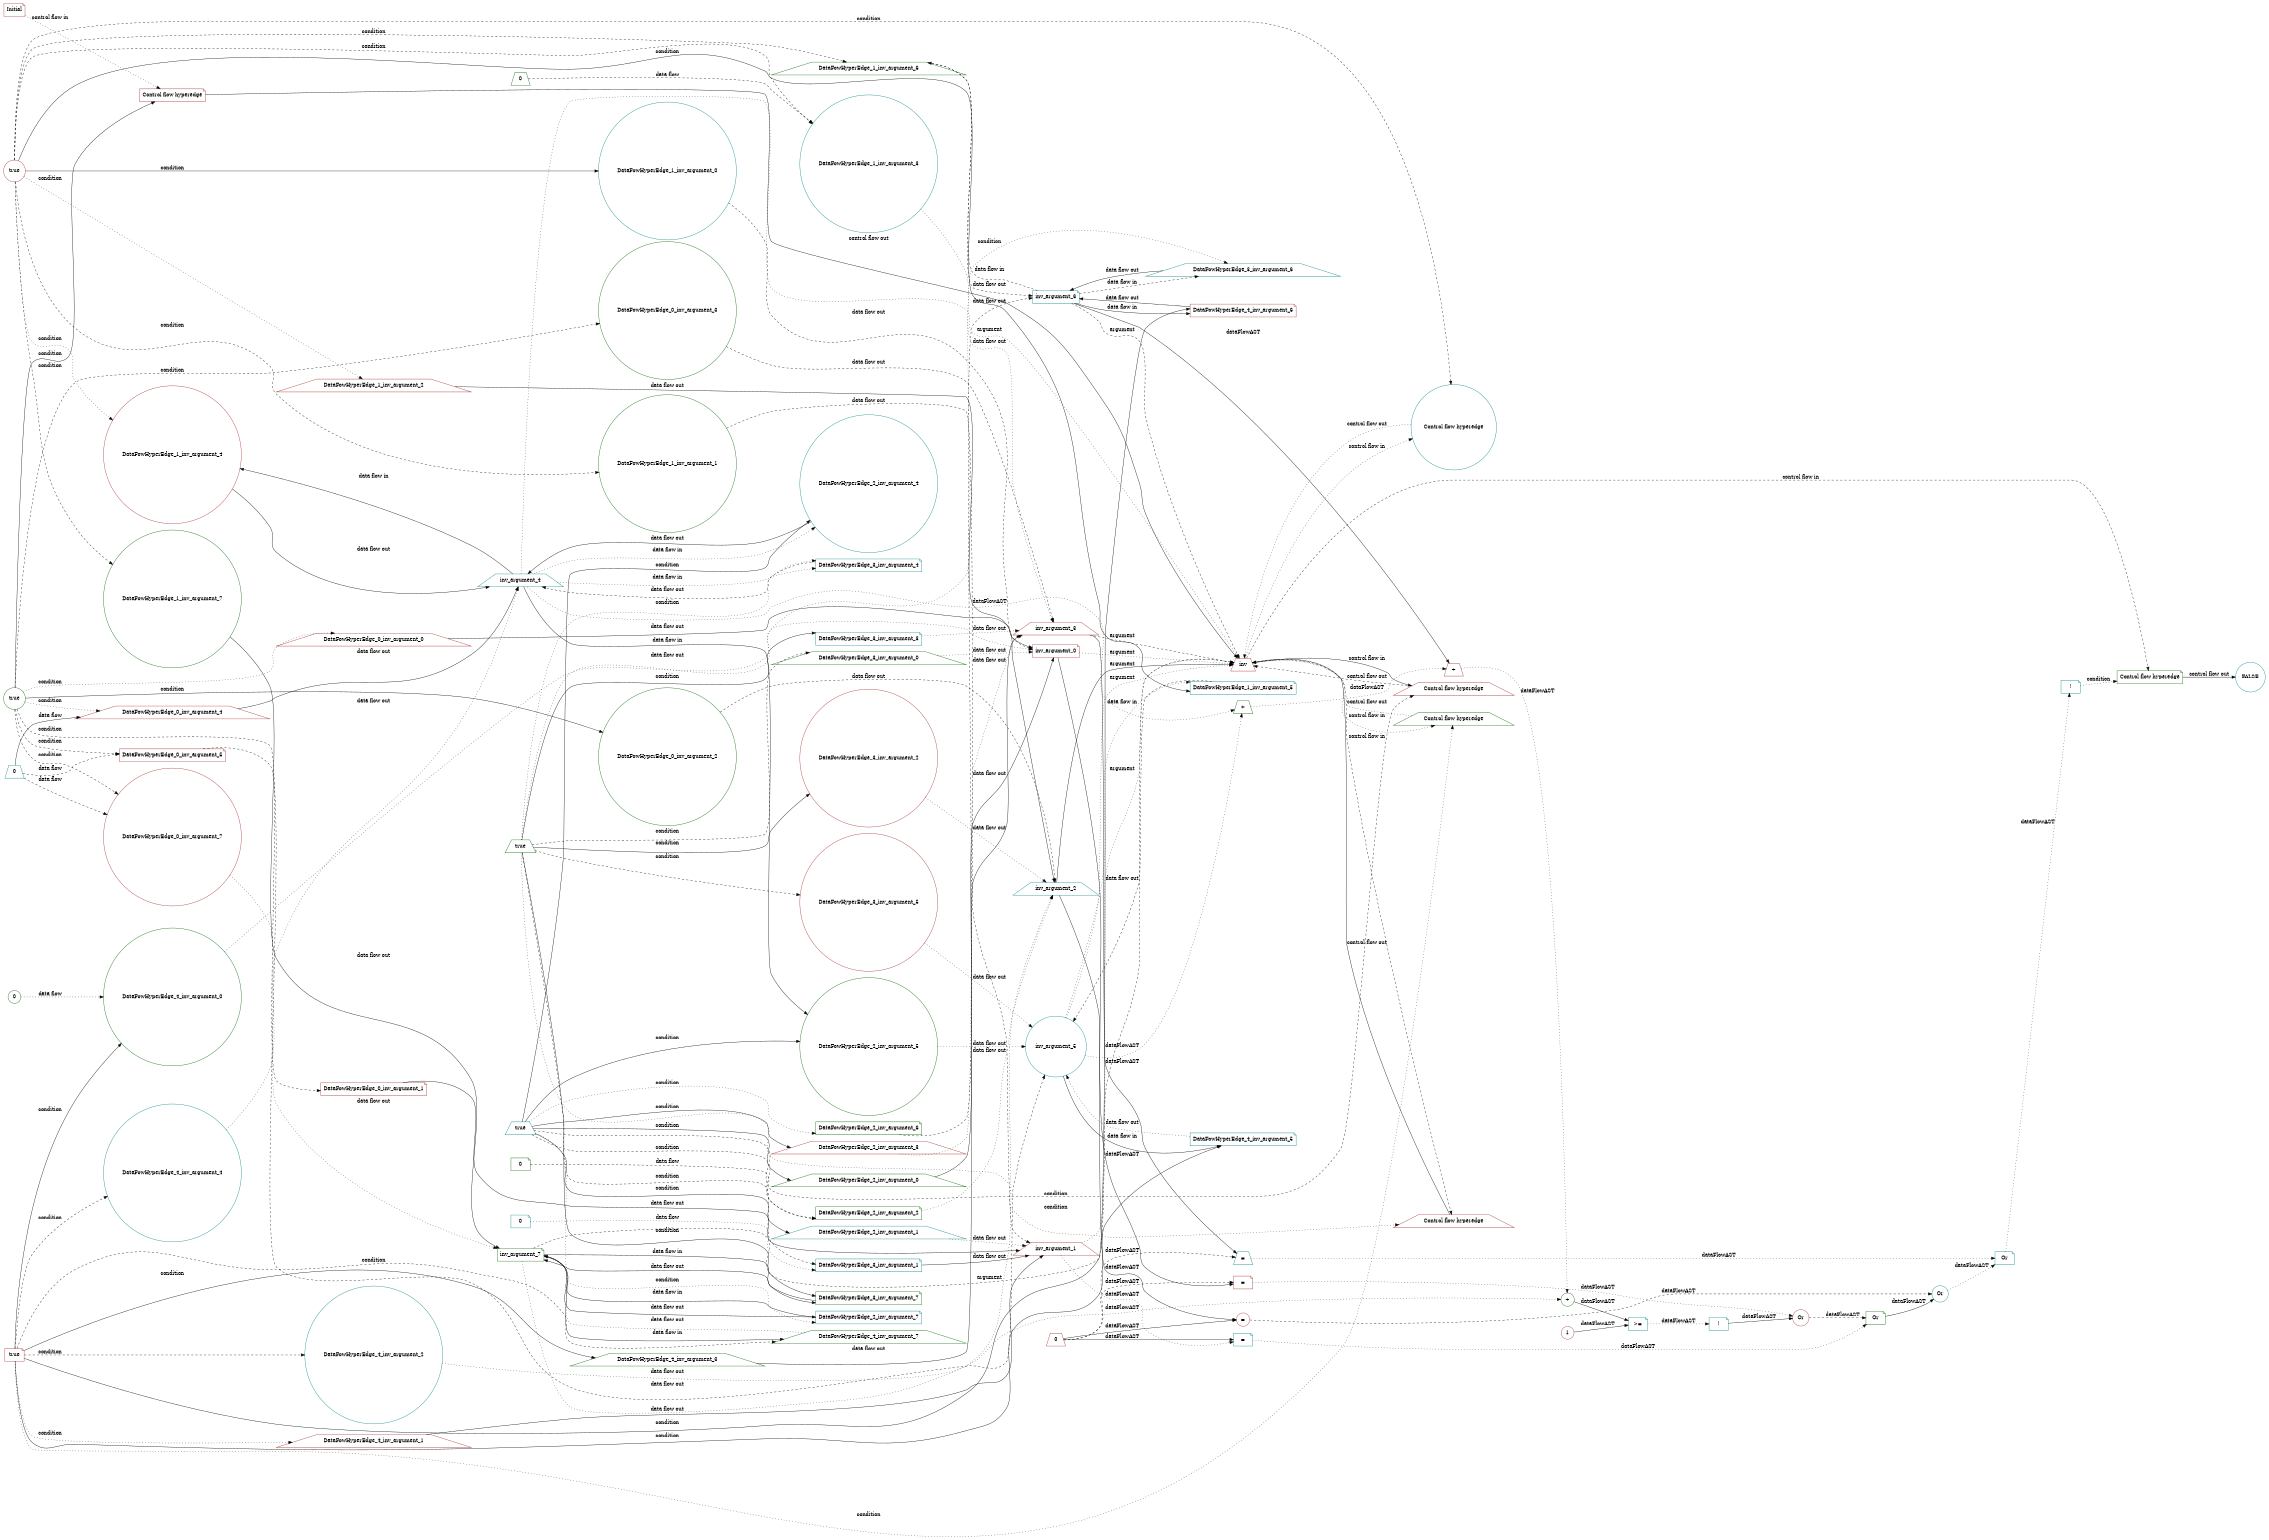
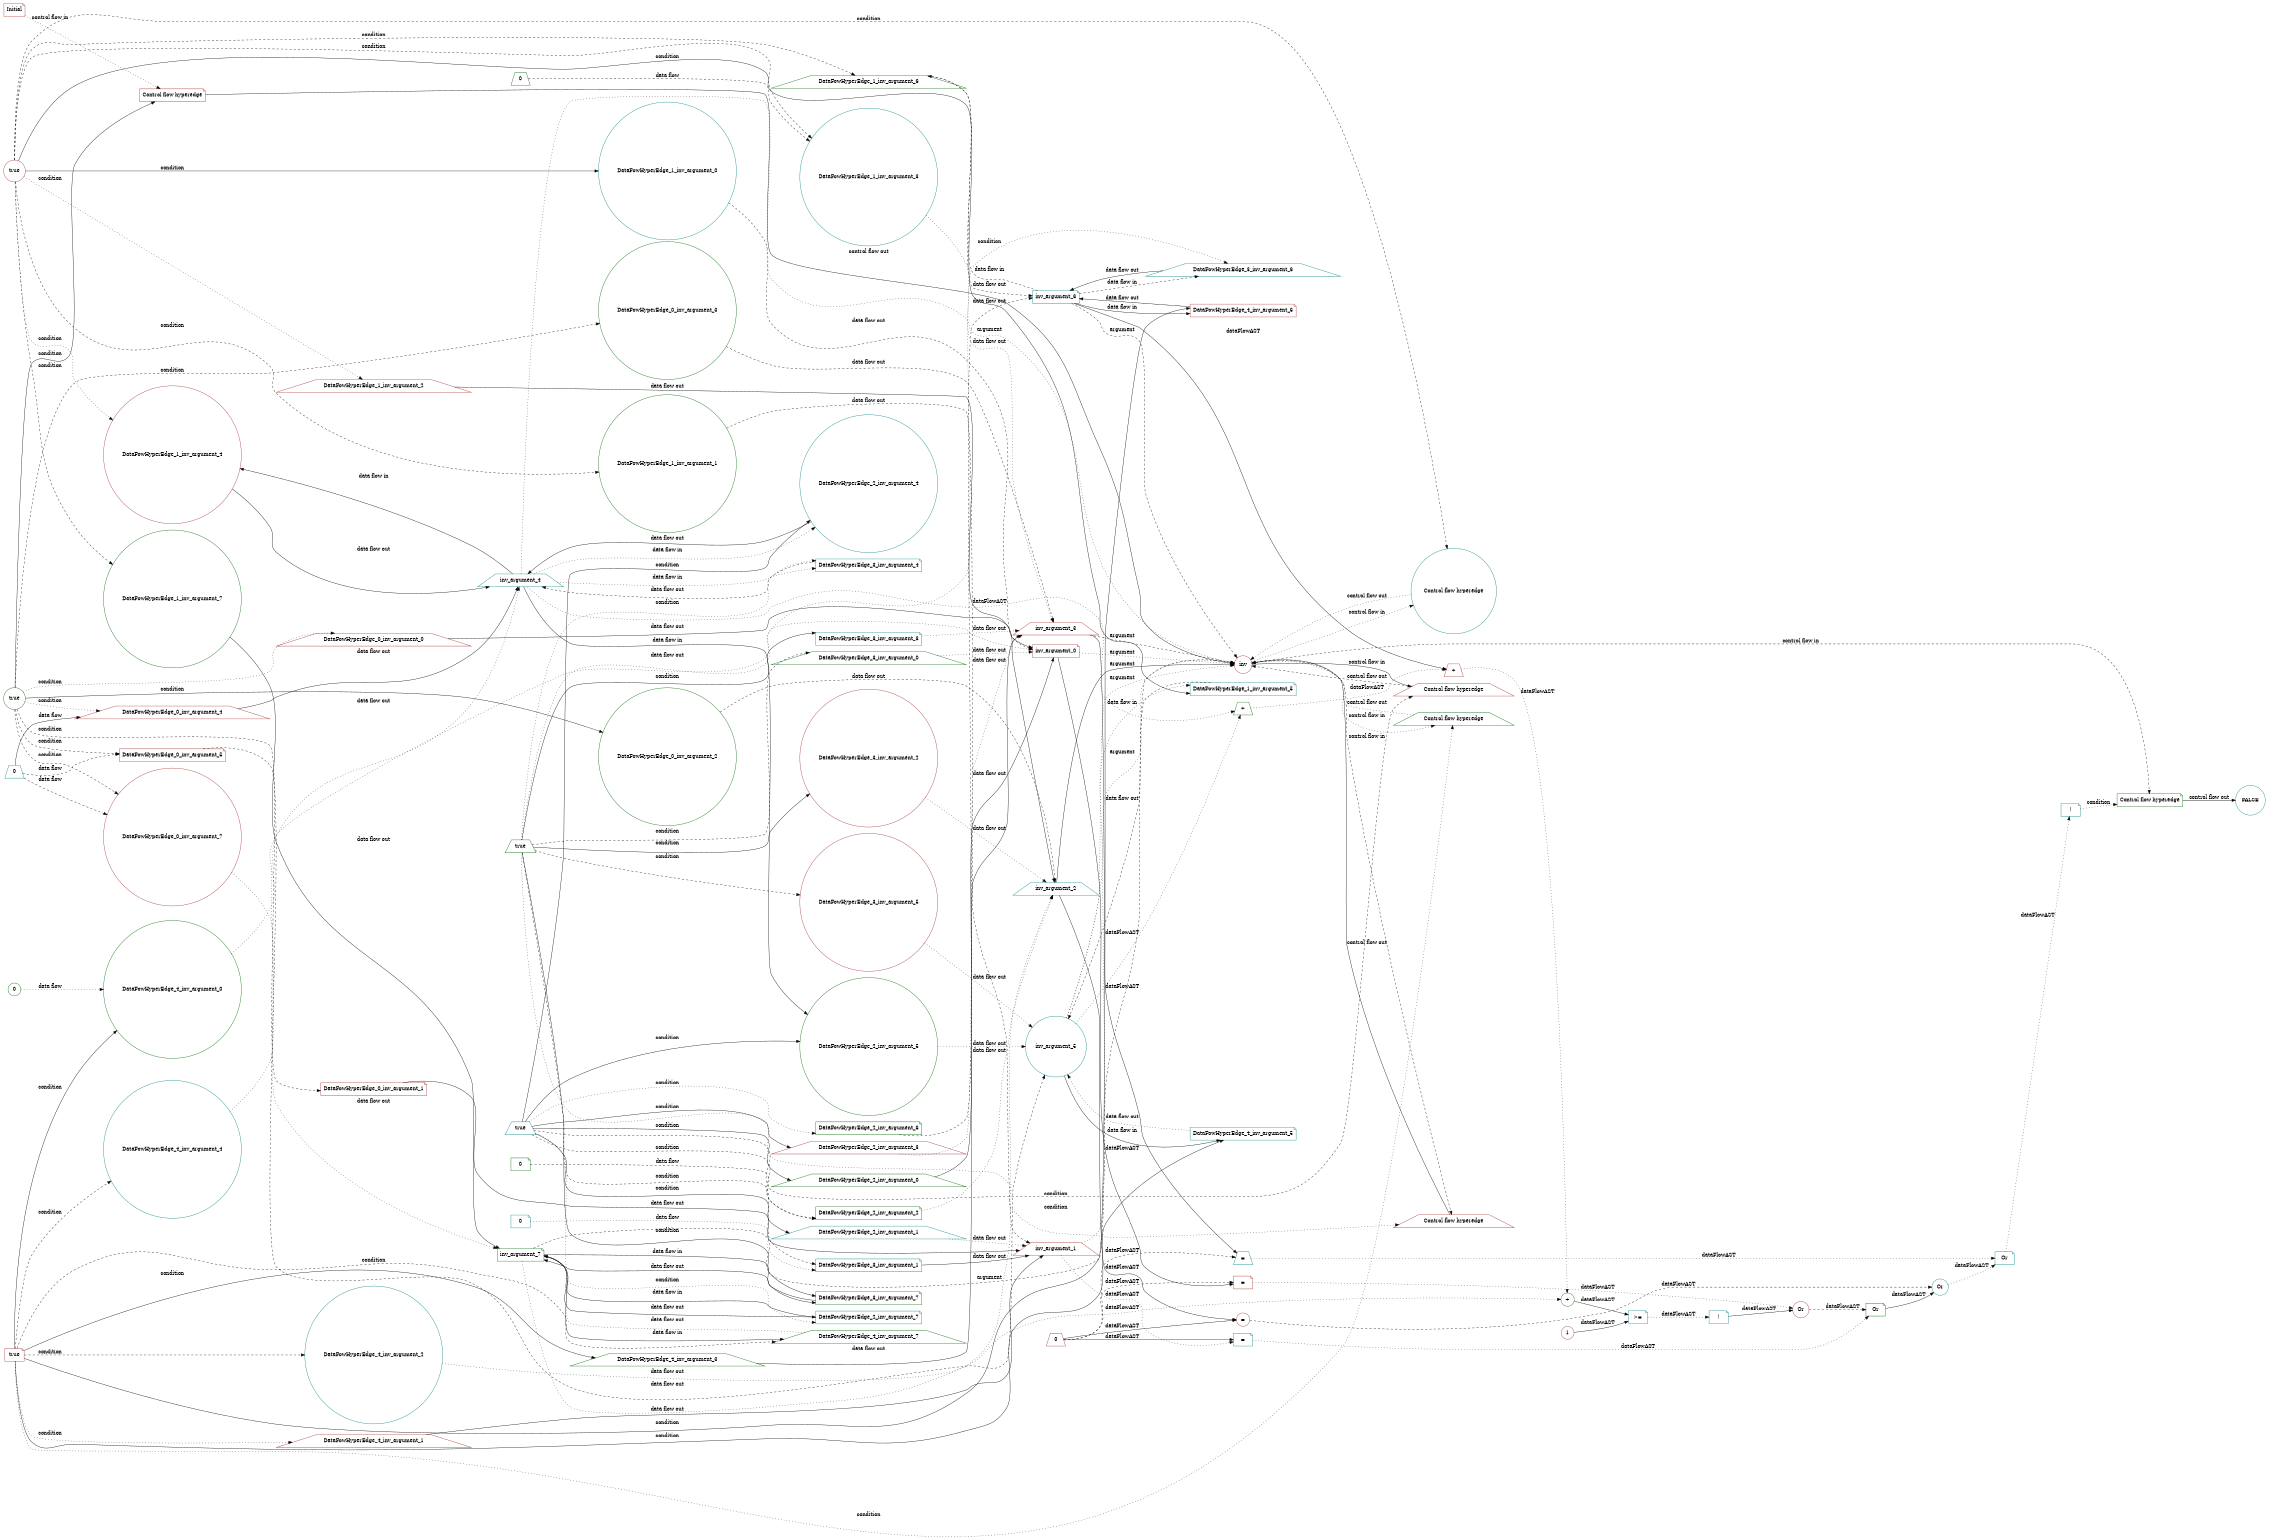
node "inv": shape trapezium -> circle
